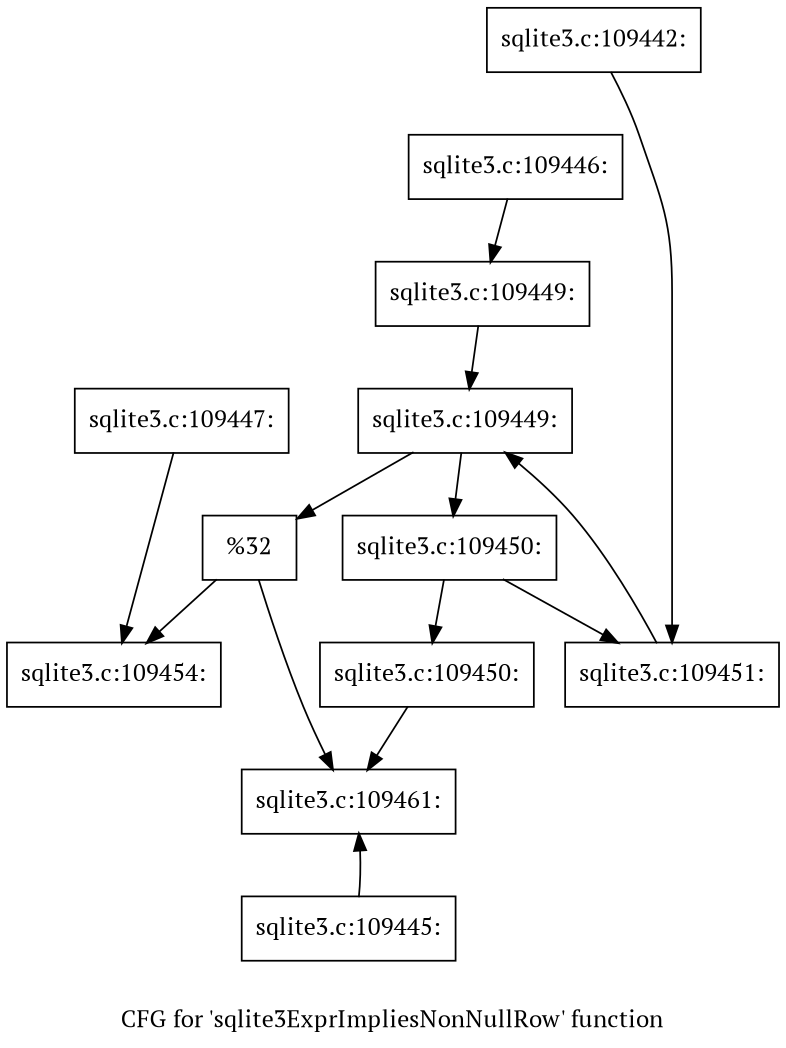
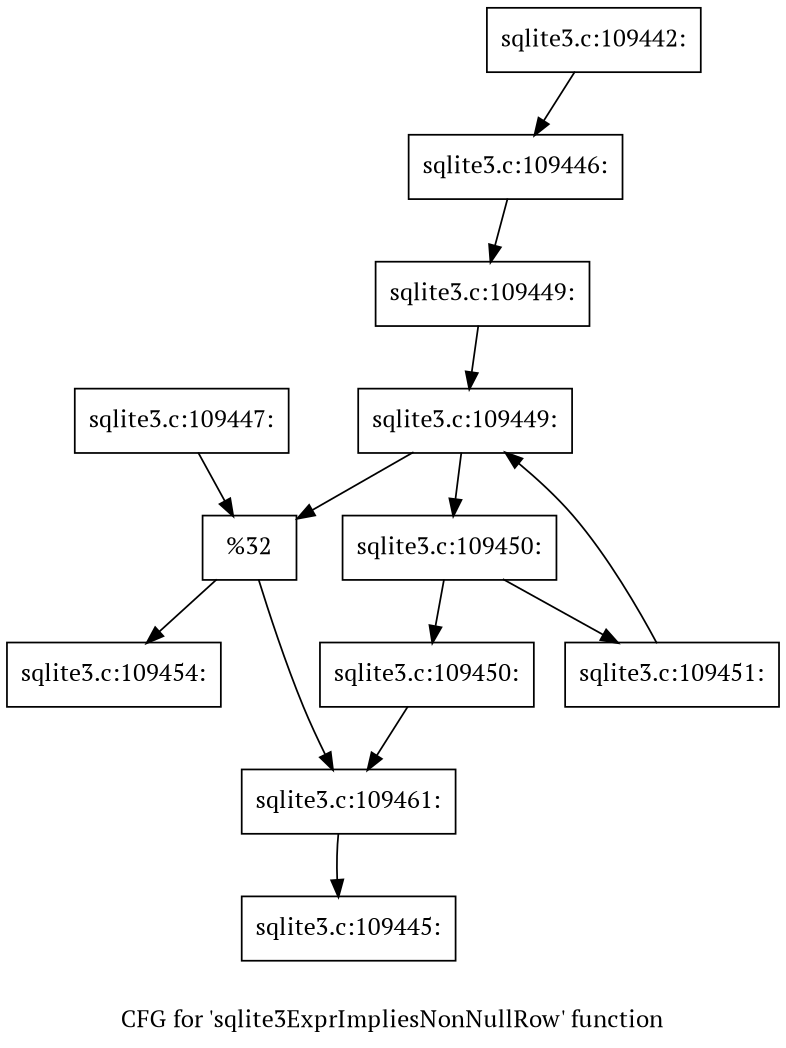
edge "sqlite3.c:109442:" -> "sqlite3.c:109451:": now "sqlite3.c:109442:" -> "sqlite3.c:109446:"
edge "sqlite3.c:109447:" -> "sqlite3.c:109454:": now "sqlite3.c:109447:" -> "%32"
edge "sqlite3.c:109445:" -> "sqlite3.c:109461:": reversed
